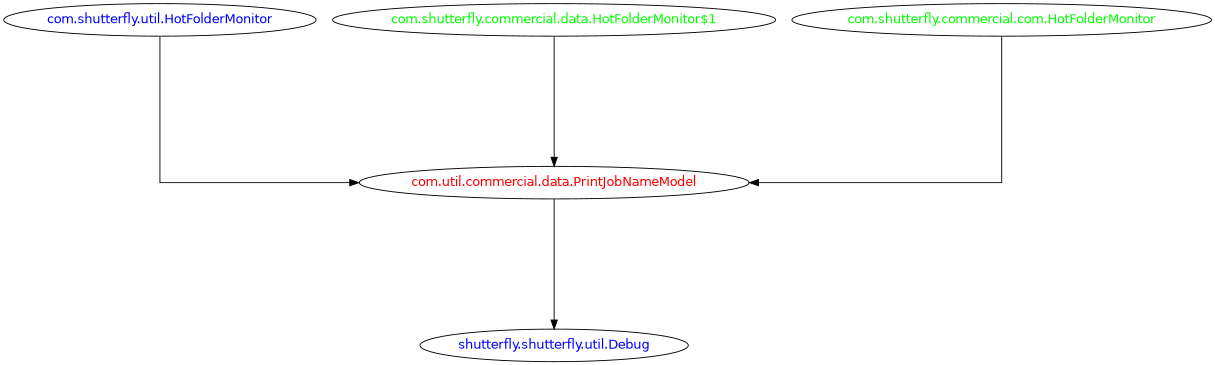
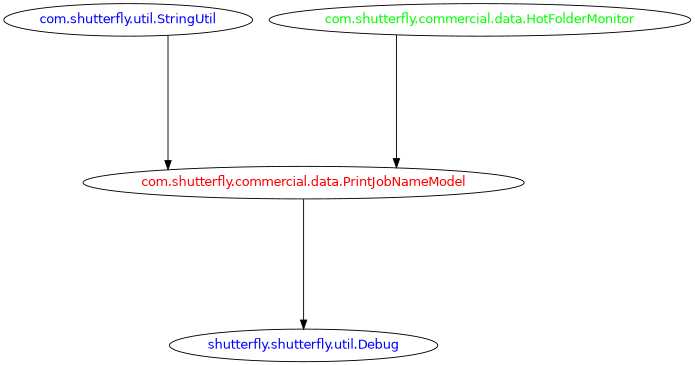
node "com.shutterfly.util.HotFolderMonitor": label "com.shutterfly.util.HotFolderMonitor" -> "com.shutterfly.util.StringUtil"
node "com.shutterfly.commercial.data.HotFolderMonitor$1": removed
node "com.shutterfly.commercial.com.HotFolderMonitor": label "com.shutterfly.commercial.com.HotFolderMonitor" -> "com.shutterfly.commercial.data.HotFolderMonitor"
node "com.util.commercial.data.PrintJobNameModel": label "com.util.commercial.data.PrintJobNameModel" -> "com.shutterfly.commercial.data.PrintJobNameModel"
